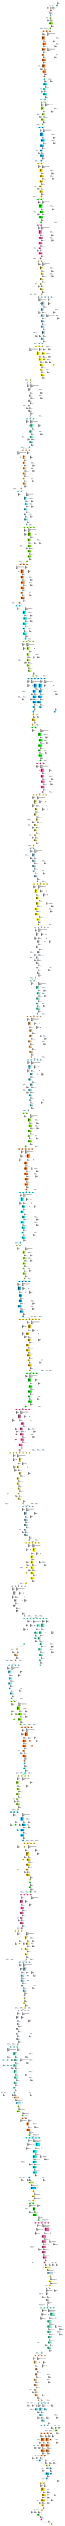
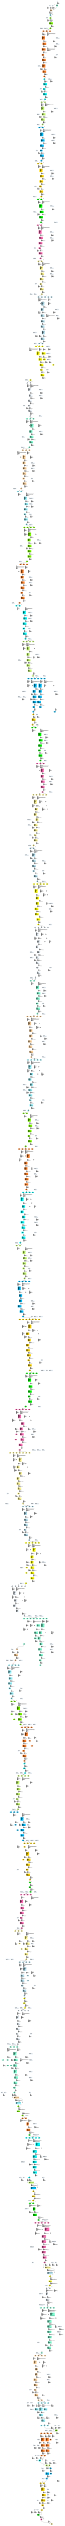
node "Dma in epoch=36. mem=16-> sw=16 axi port=1 STREAM_ENG_V2 9": removed
node "Dma out epoch=53. sw=20-> mem=20 axi port=0 STREAM_ENG_V2 2": fillcolor green -> deepskyblue1
